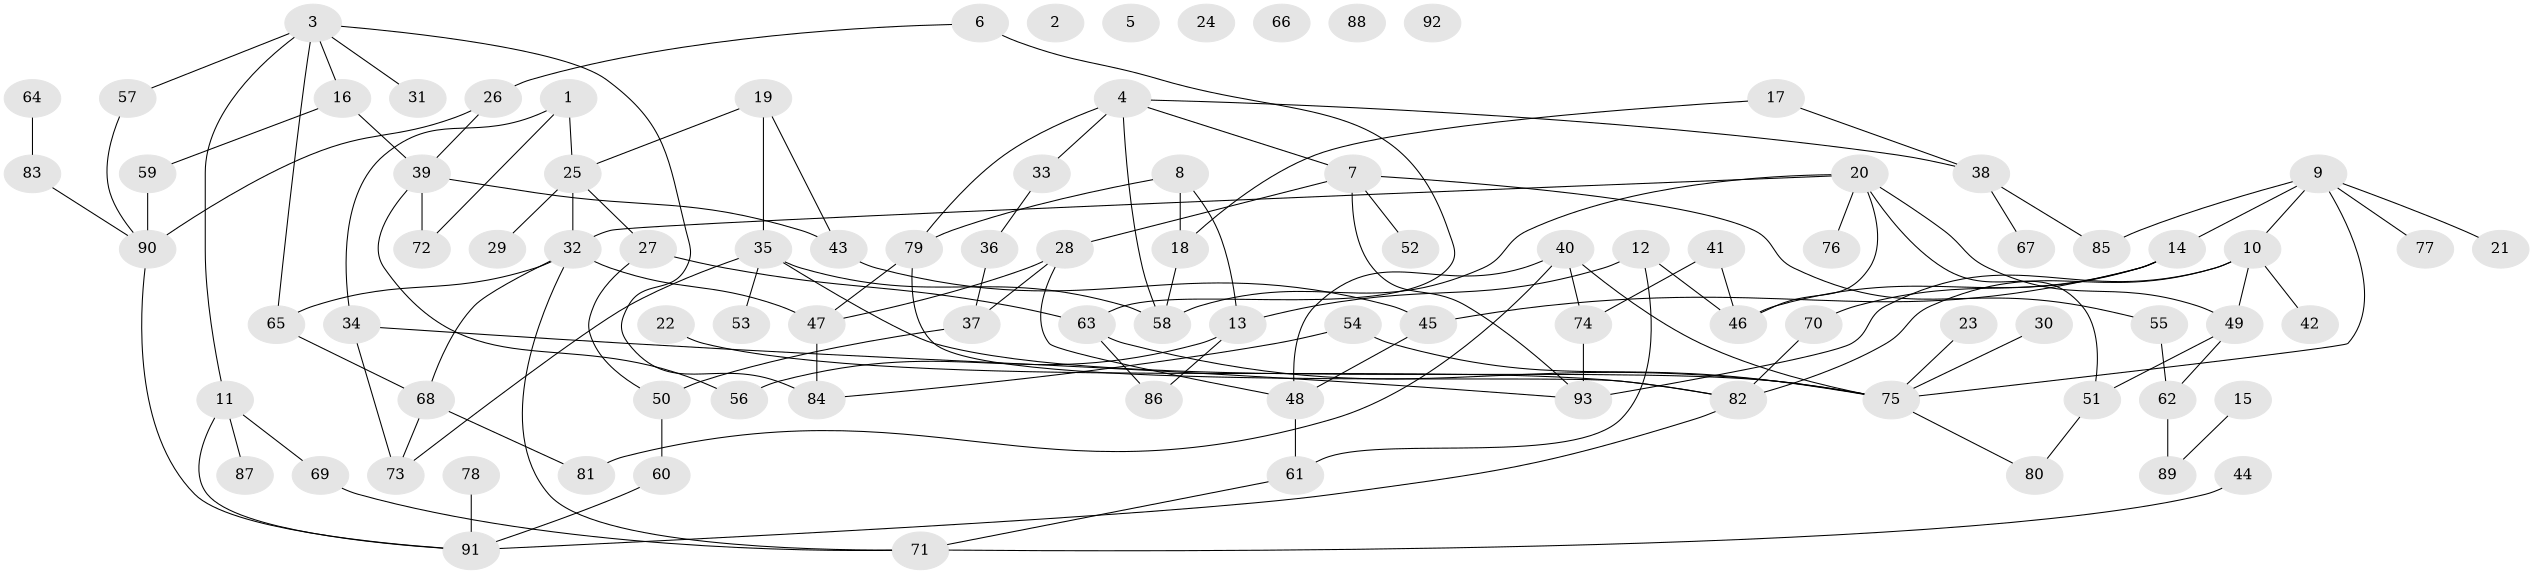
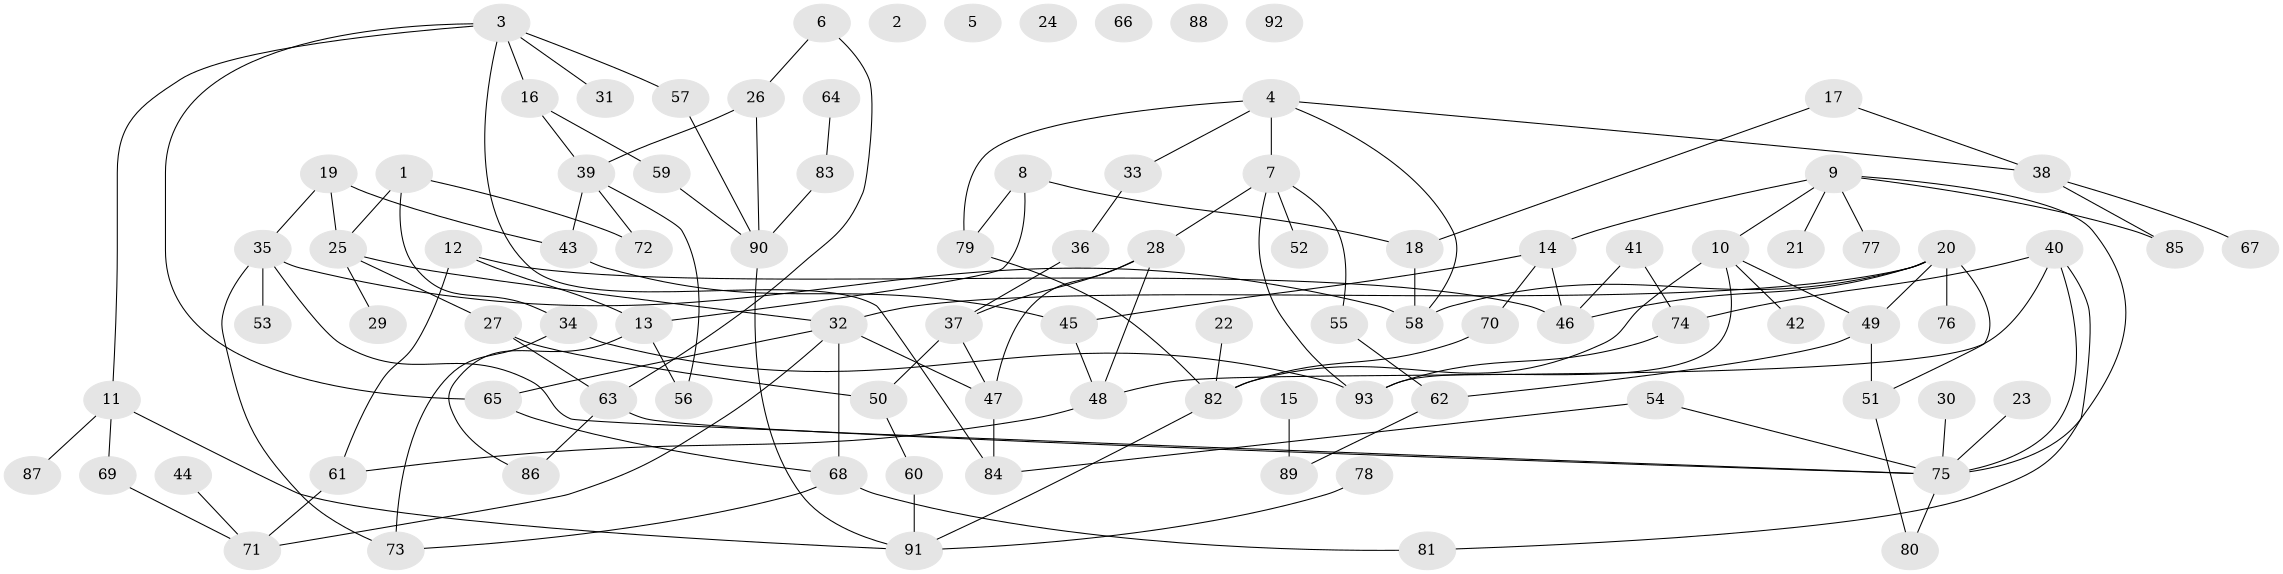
edge "79" -- "47": now "37" -- "47"
